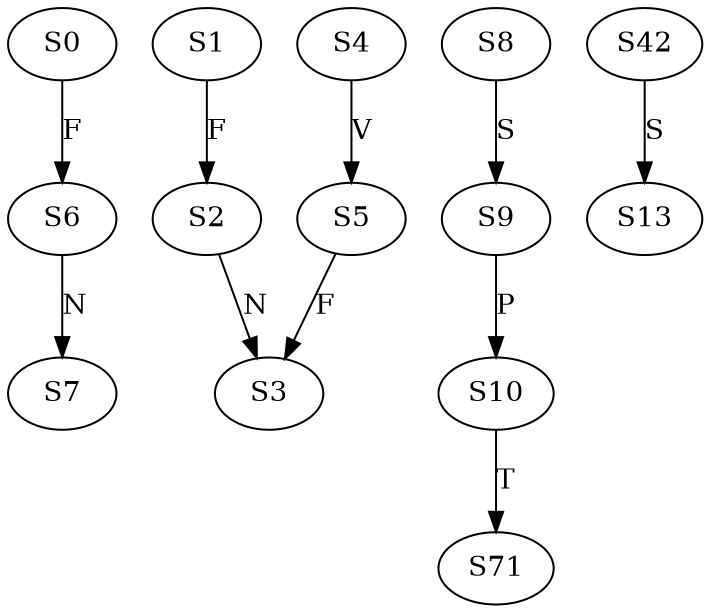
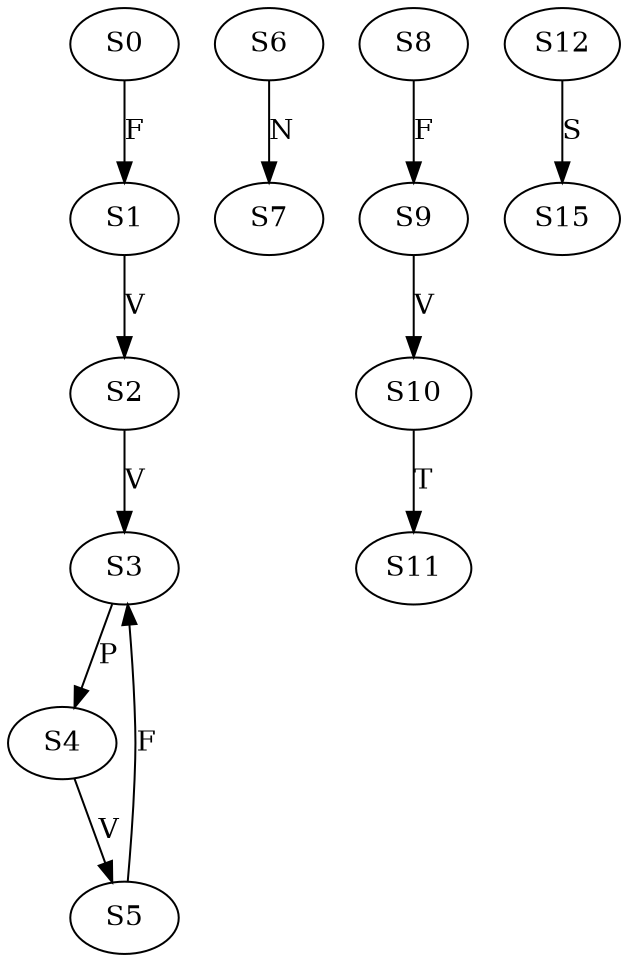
node "S42": label "S42" -> "S12"
edge "S0" -> "S6": now "S0" -> "S1"
edge "S1" -> "S2": label "F" -> "V"
edge "S8" -> "S9": label "S" -> "F"
node "S13": label "S13" -> "S15"
edge "S2" -> "S3": label "N" -> "V"
edge "S9" -> "S10": label "P" -> "V"
node "S71": label "S71" -> "S11"
edge "S3" -> "S4": added, label "P"
